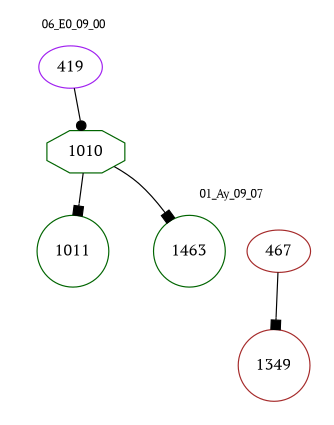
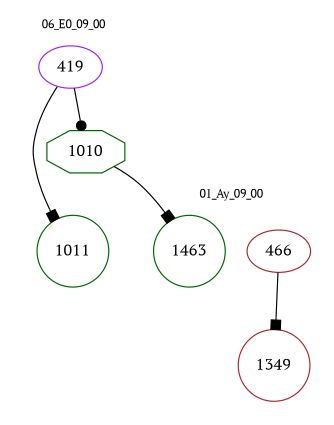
edge "1010" -> "1011": now "419" -> "1011"
cluster "01_Ay_09_07": label "01_Ay_09_07" -> "01_Ay_09_00"
node "467": label "467" -> "466"
